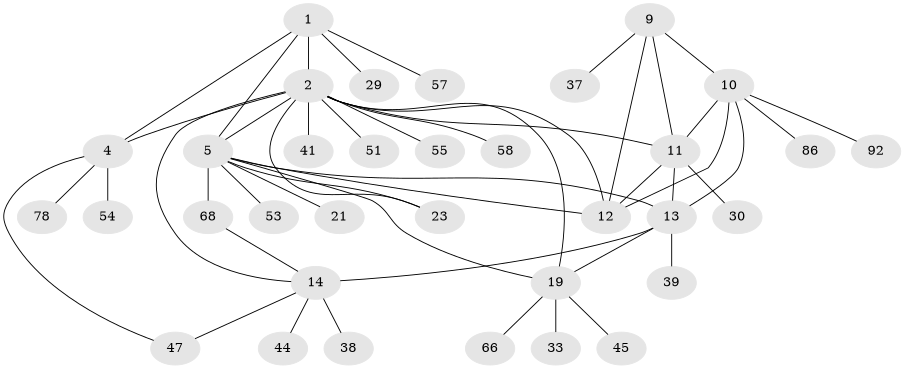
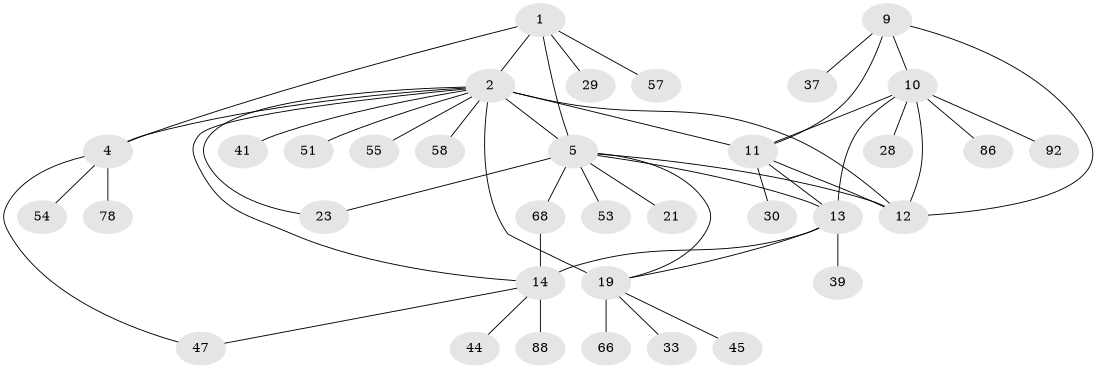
node "28": added
node "38": label "38" -> "88"
